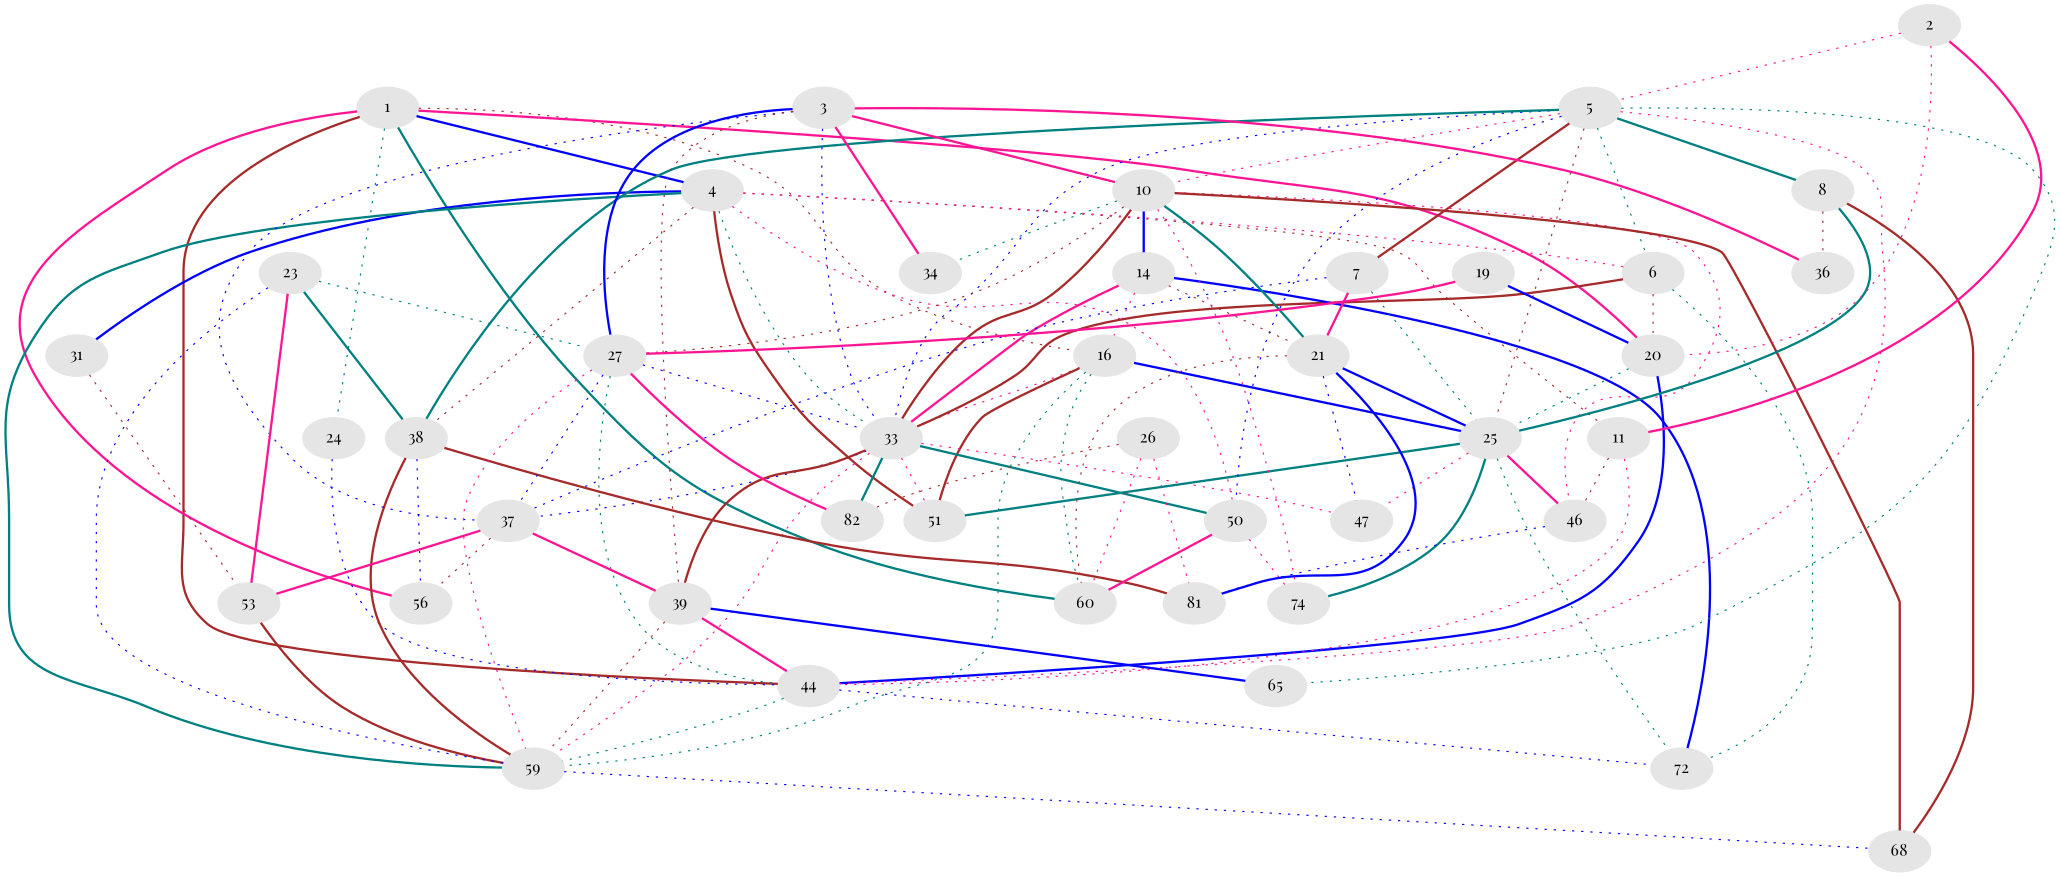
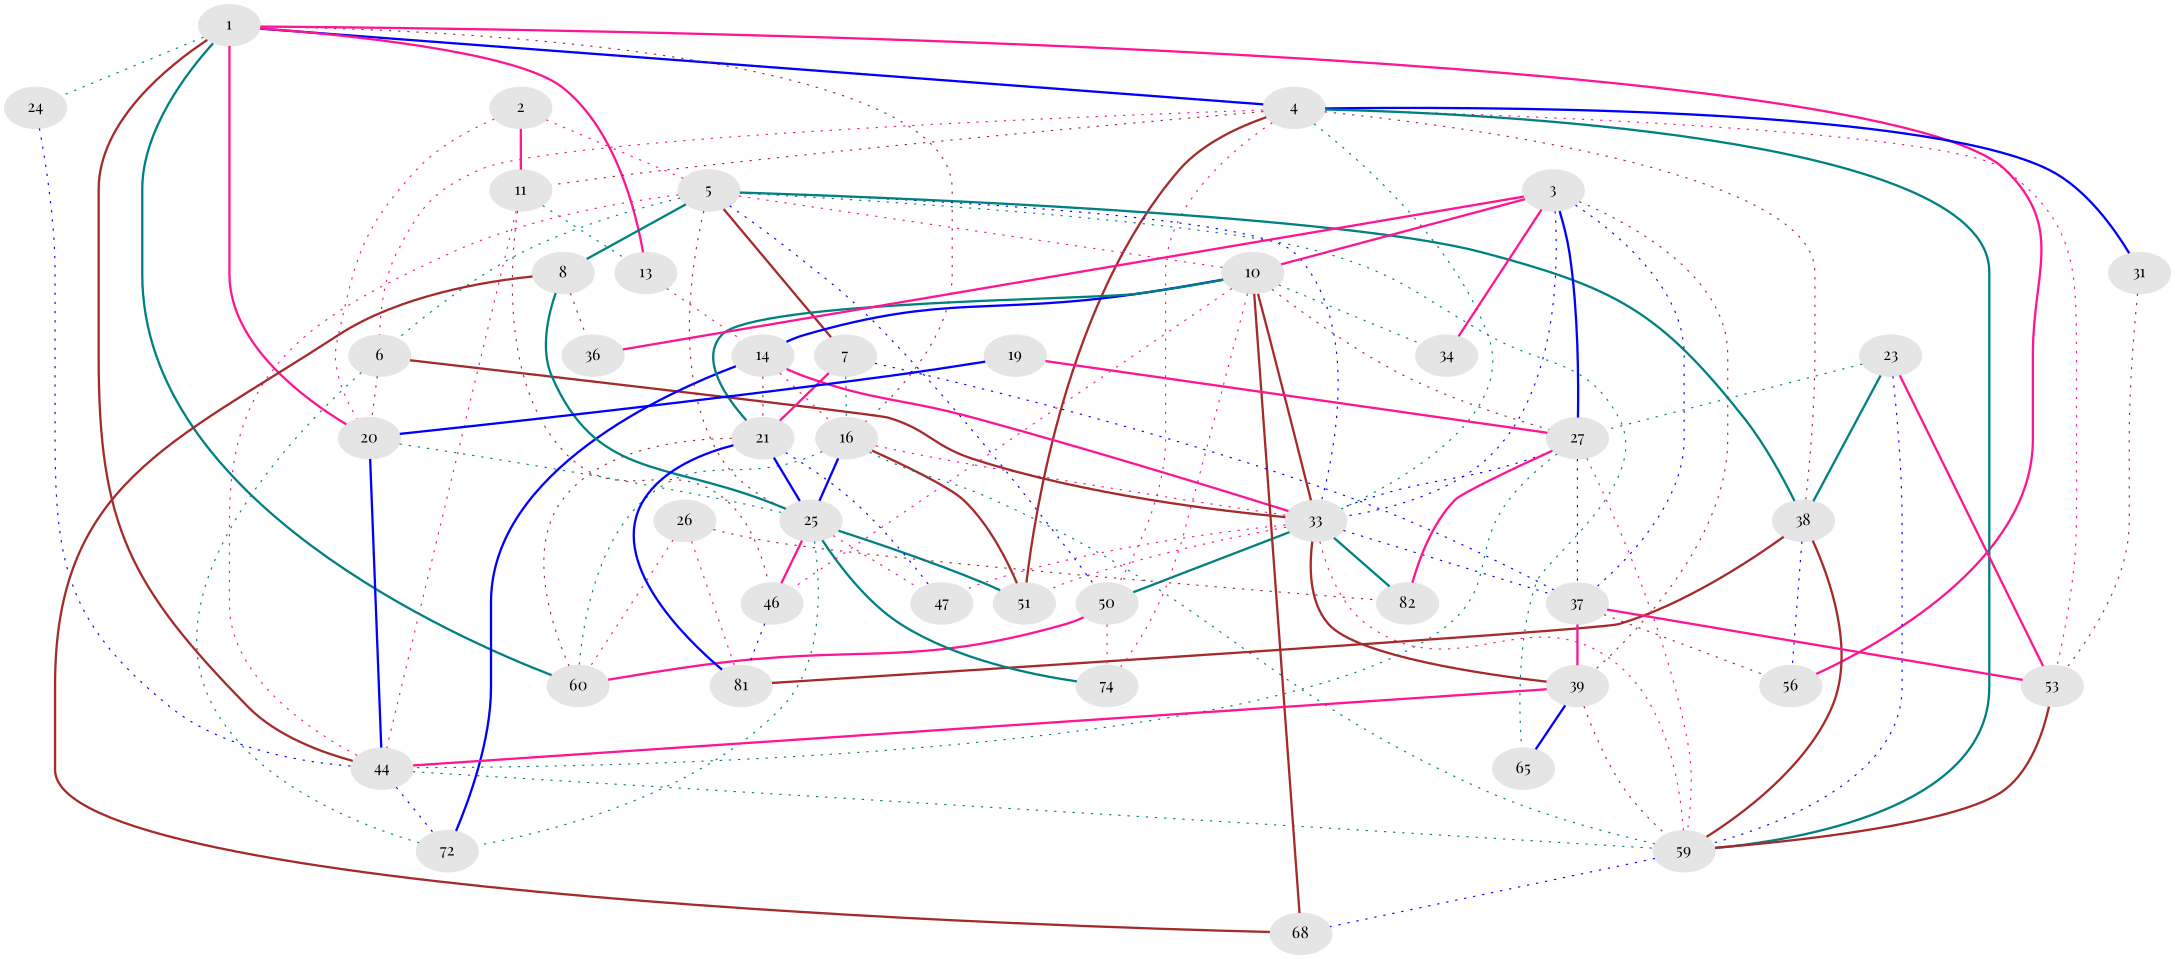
edge "4" -- "53": added
node "13": added
edge "7" -- "25": now "7" -- "16"
